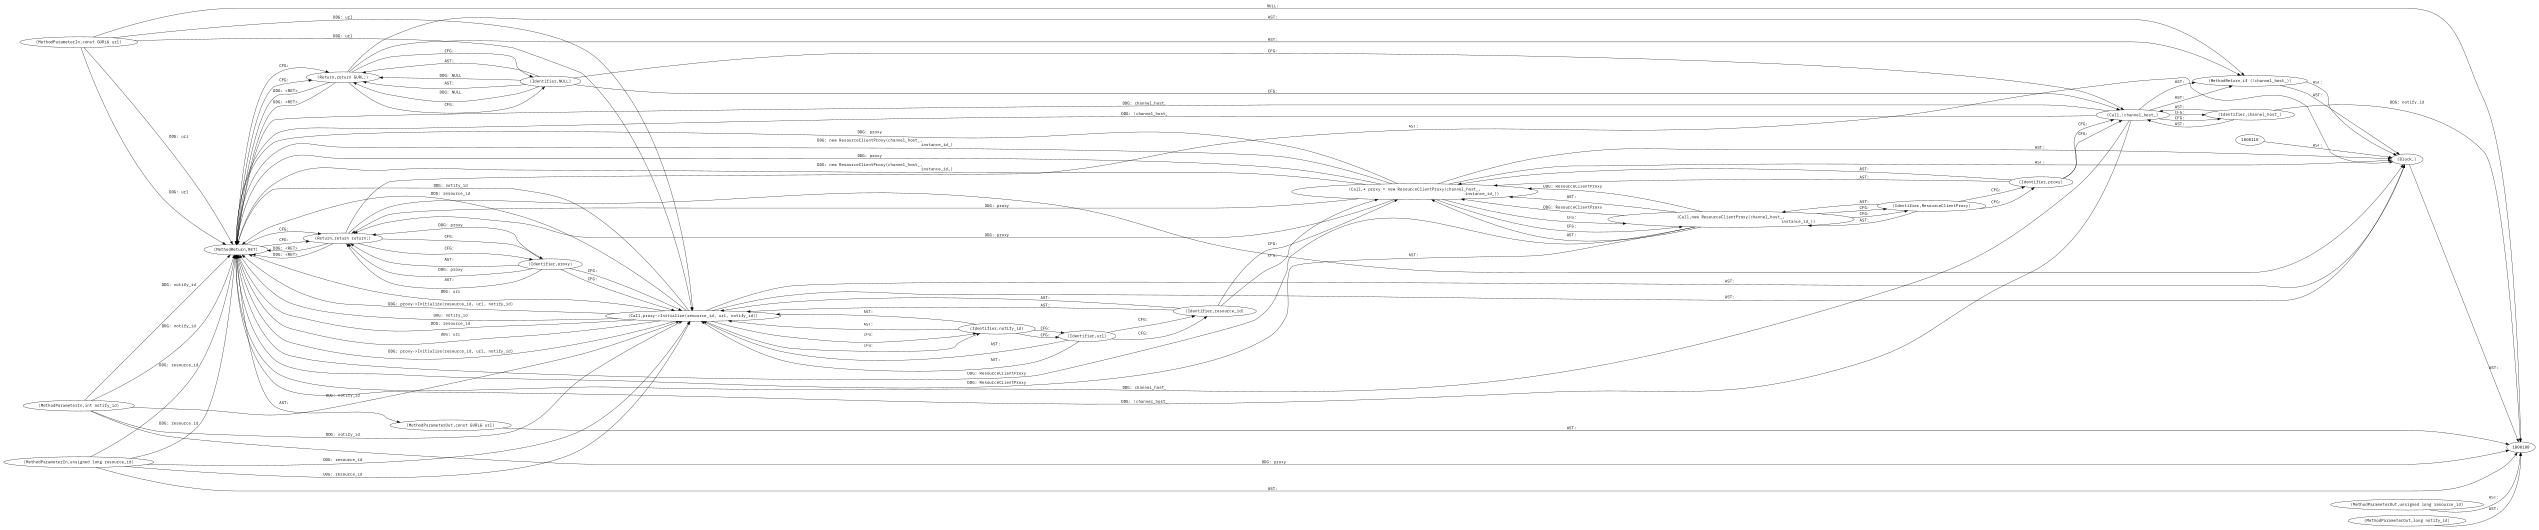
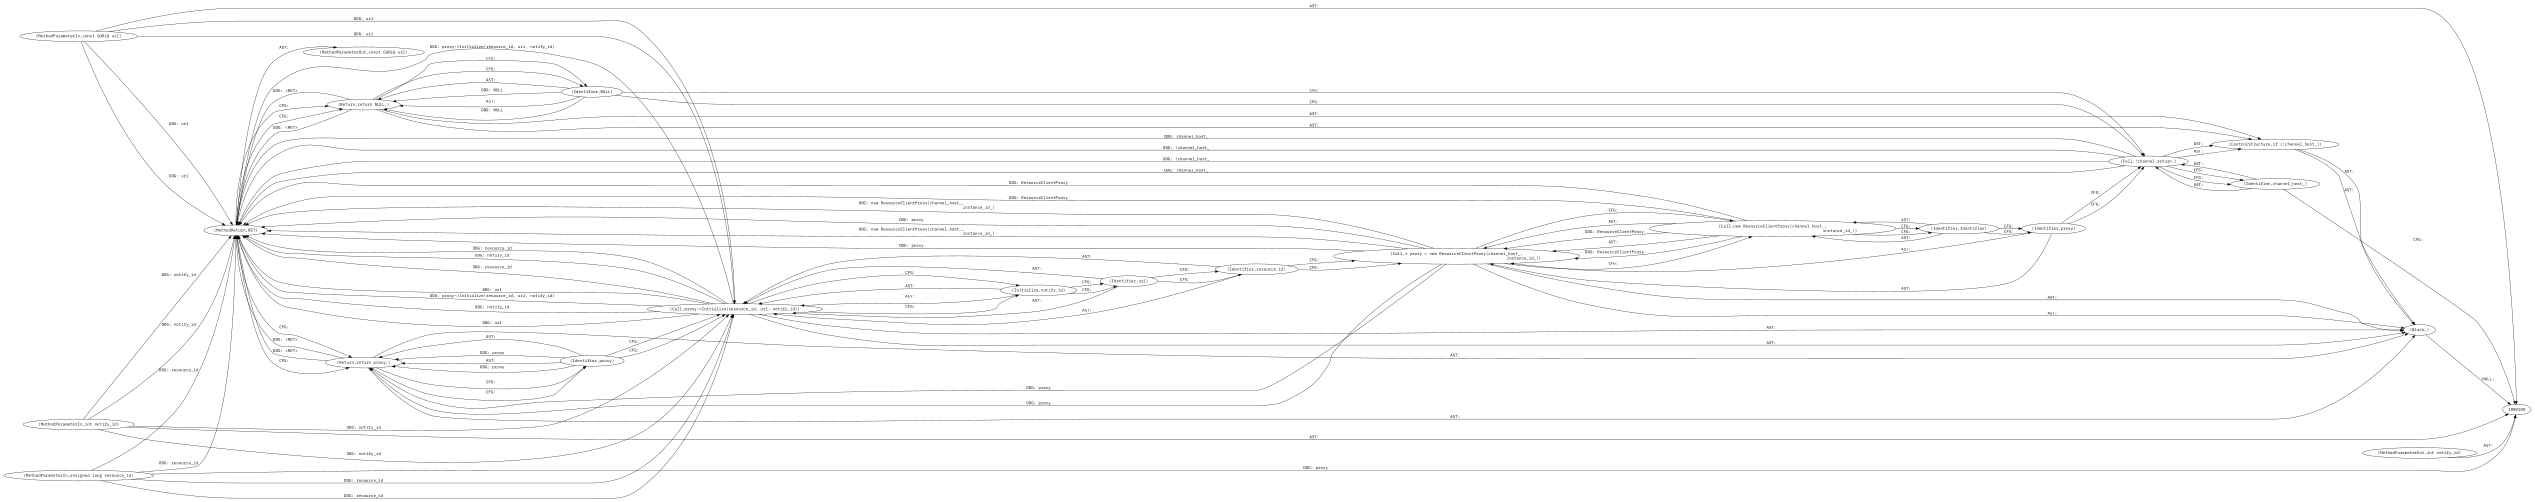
edge "(MethodParameterIn,const GURL& url)" -> "1000100": label "NULL: " -> "AST: "
node "(Return,return GURL;)": label "(Return,return GURL;)" -> "(Return,return NULL;)"
node "(MethodReturn,if (!channel_host_))": label "(MethodReturn,if (!channel_host_))" -> "(ControlStructure,if (!channel_host_))"
edge "(Identifier,channel_host_)" -> "1000100": label "DDG: notify_id" -> "CFG: "
node "(Call,!channel_host_)": label "(Call,!channel_host_)" -> "(Call,!channel_return_)"
node "1000110": removed
node "(Identifier,ResourceClientProxy)": label "(Identifier,ResourceClientProxy)" -> "(Identifier,Identifier)"
node "(Return,return return;)": label "(Return,return return;)" -> "(Return,return proxy;)"
node "(Identifier,notify_id)": label "(Identifier,notify_id)" -> "(Initialize,notify_id)"
edge "(Block,)" -> "1000100": label "AST: " -> "NULL: "
edge "(MethodParameterOut,const GURL& url)" -> "1000100": removed, label "AST:"
edge "(MethodParameterIn,int notify_id)" -> "1000100": label "DDG: proxy" -> "AST: "
edge "(MethodParameterIn,unsigned long resource_id)" -> "1000100": label "AST: " -> "DDG: proxy"
node "(MethodParameterOut,unsigned long resource_id)": removed
node "(MethodParameterOut,long notify_id)": label "(MethodParameterOut,long notify_id)" -> "(MethodParameterOut,int notify_id)"
